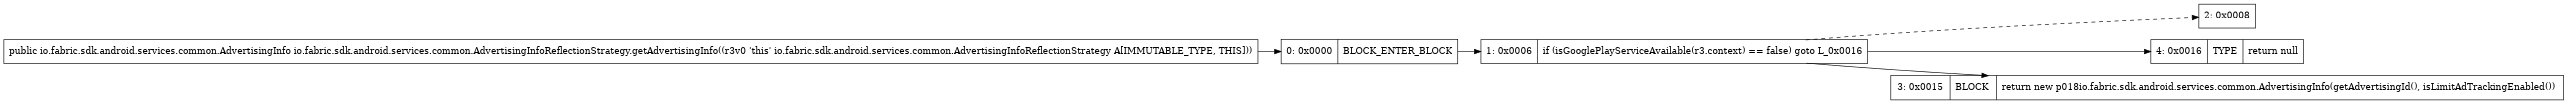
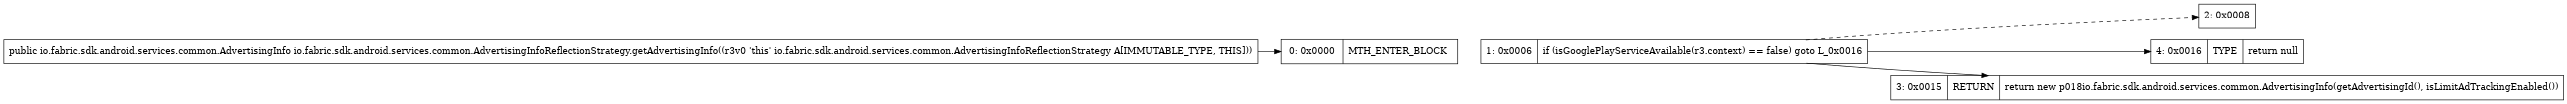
node "0: 0x0000": text "BLOCK_ENTER_BLOCK" -> "MTH_ENTER_BLOCK"
edge "0: 0x0000" -> "1: 0x0006": removed
node "3: 0x0015": text "BLOCK" -> "RETURN"
